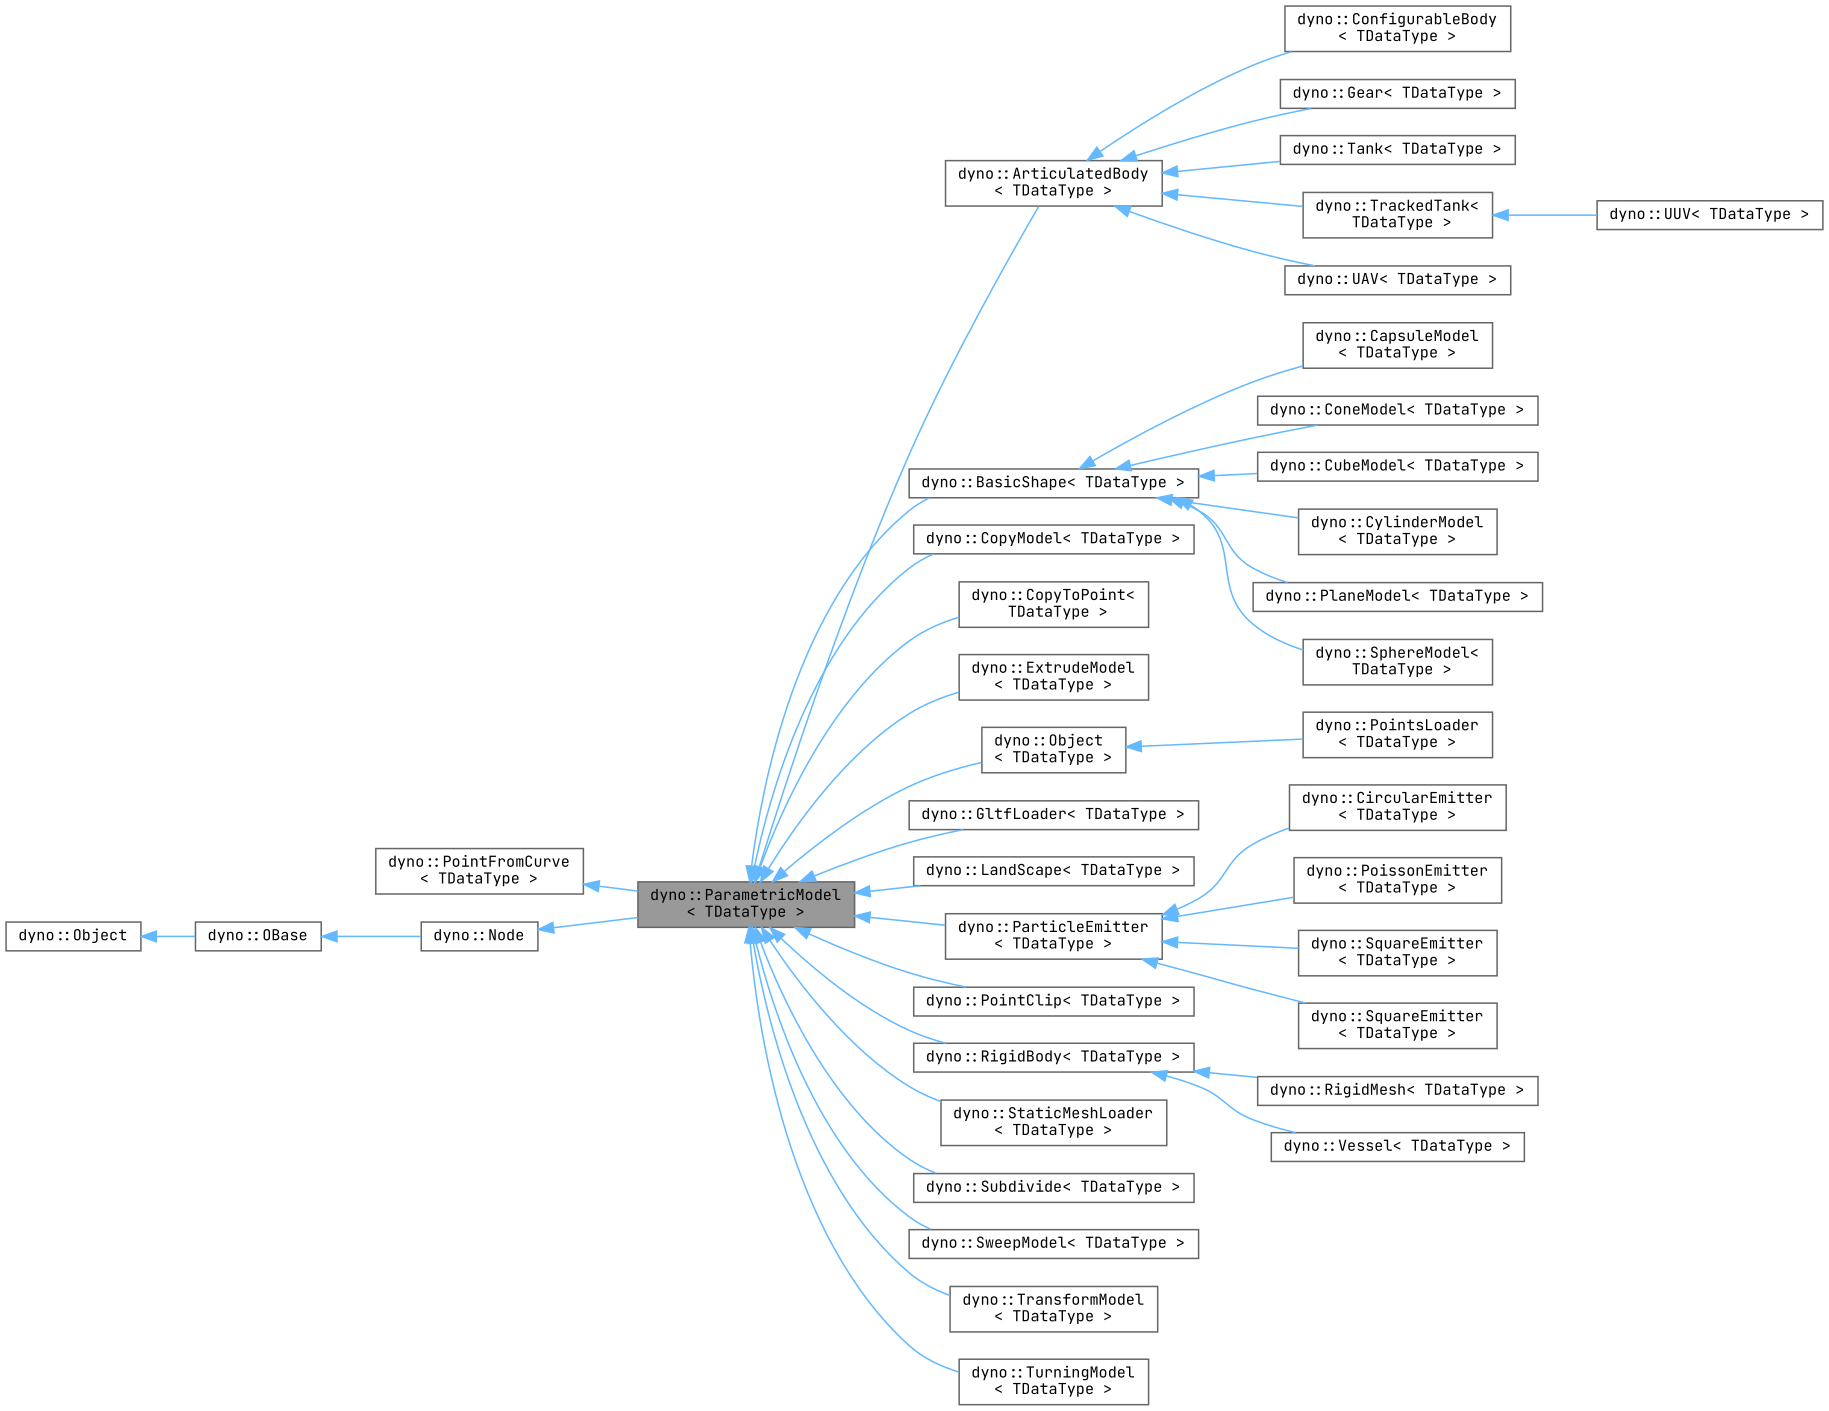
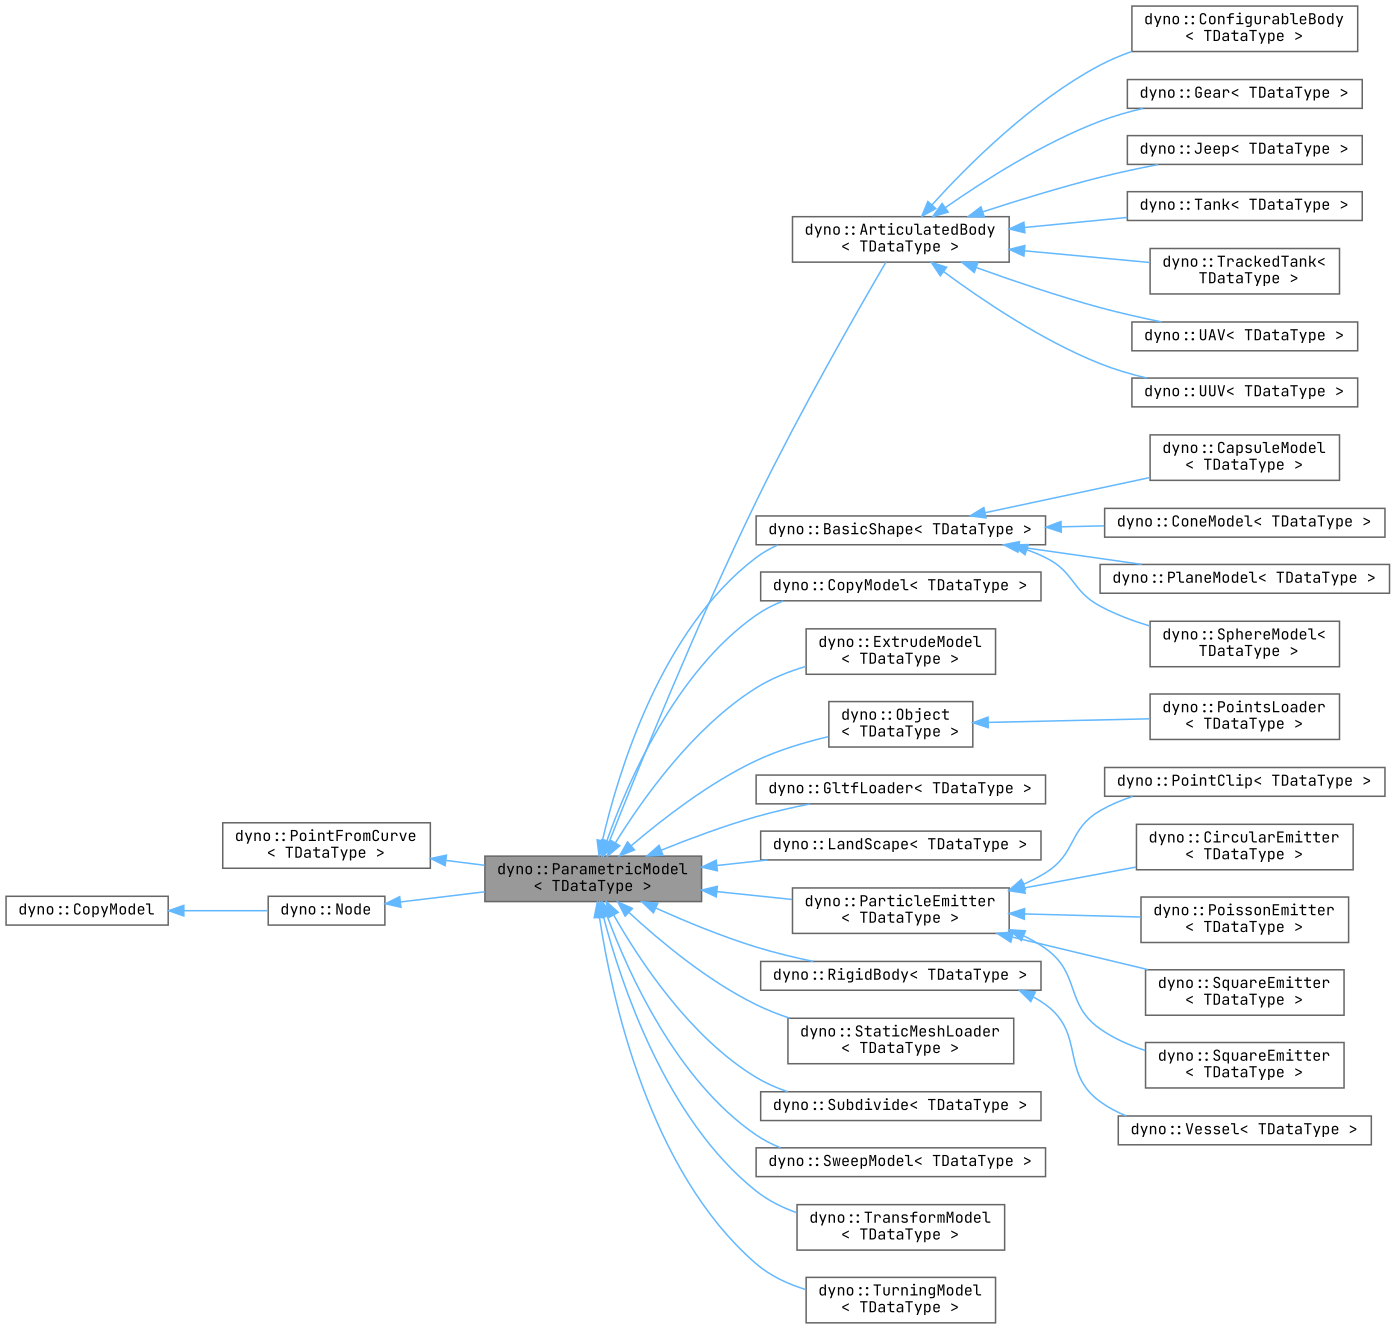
node "dyno::Jeep< TDataType >": added
edge "dyno::UUV< TDataType >" -> "dyno::TrackedTank< TDataType >": now "dyno::UUV< TDataType >" -> "dyno::ArticulatedBody < TDataType >"
node "dyno::CubeModel< TDataType >": removed
node "dyno::CylinderModel < TDataType >": removed
node "dyno::CopyToPoint< TDataType >": removed
node "dyno::Object": removed
node "dyno::OBase": label "dyno::OBase" -> "dyno::CopyModel"
edge "dyno::PointClip< TDataType >" -> "dyno::ParametricModel < TDataType >": now "dyno::PointClip< TDataType >" -> "dyno::ParticleEmitter < TDataType >"
node "dyno::RigidMesh< TDataType >": removed
